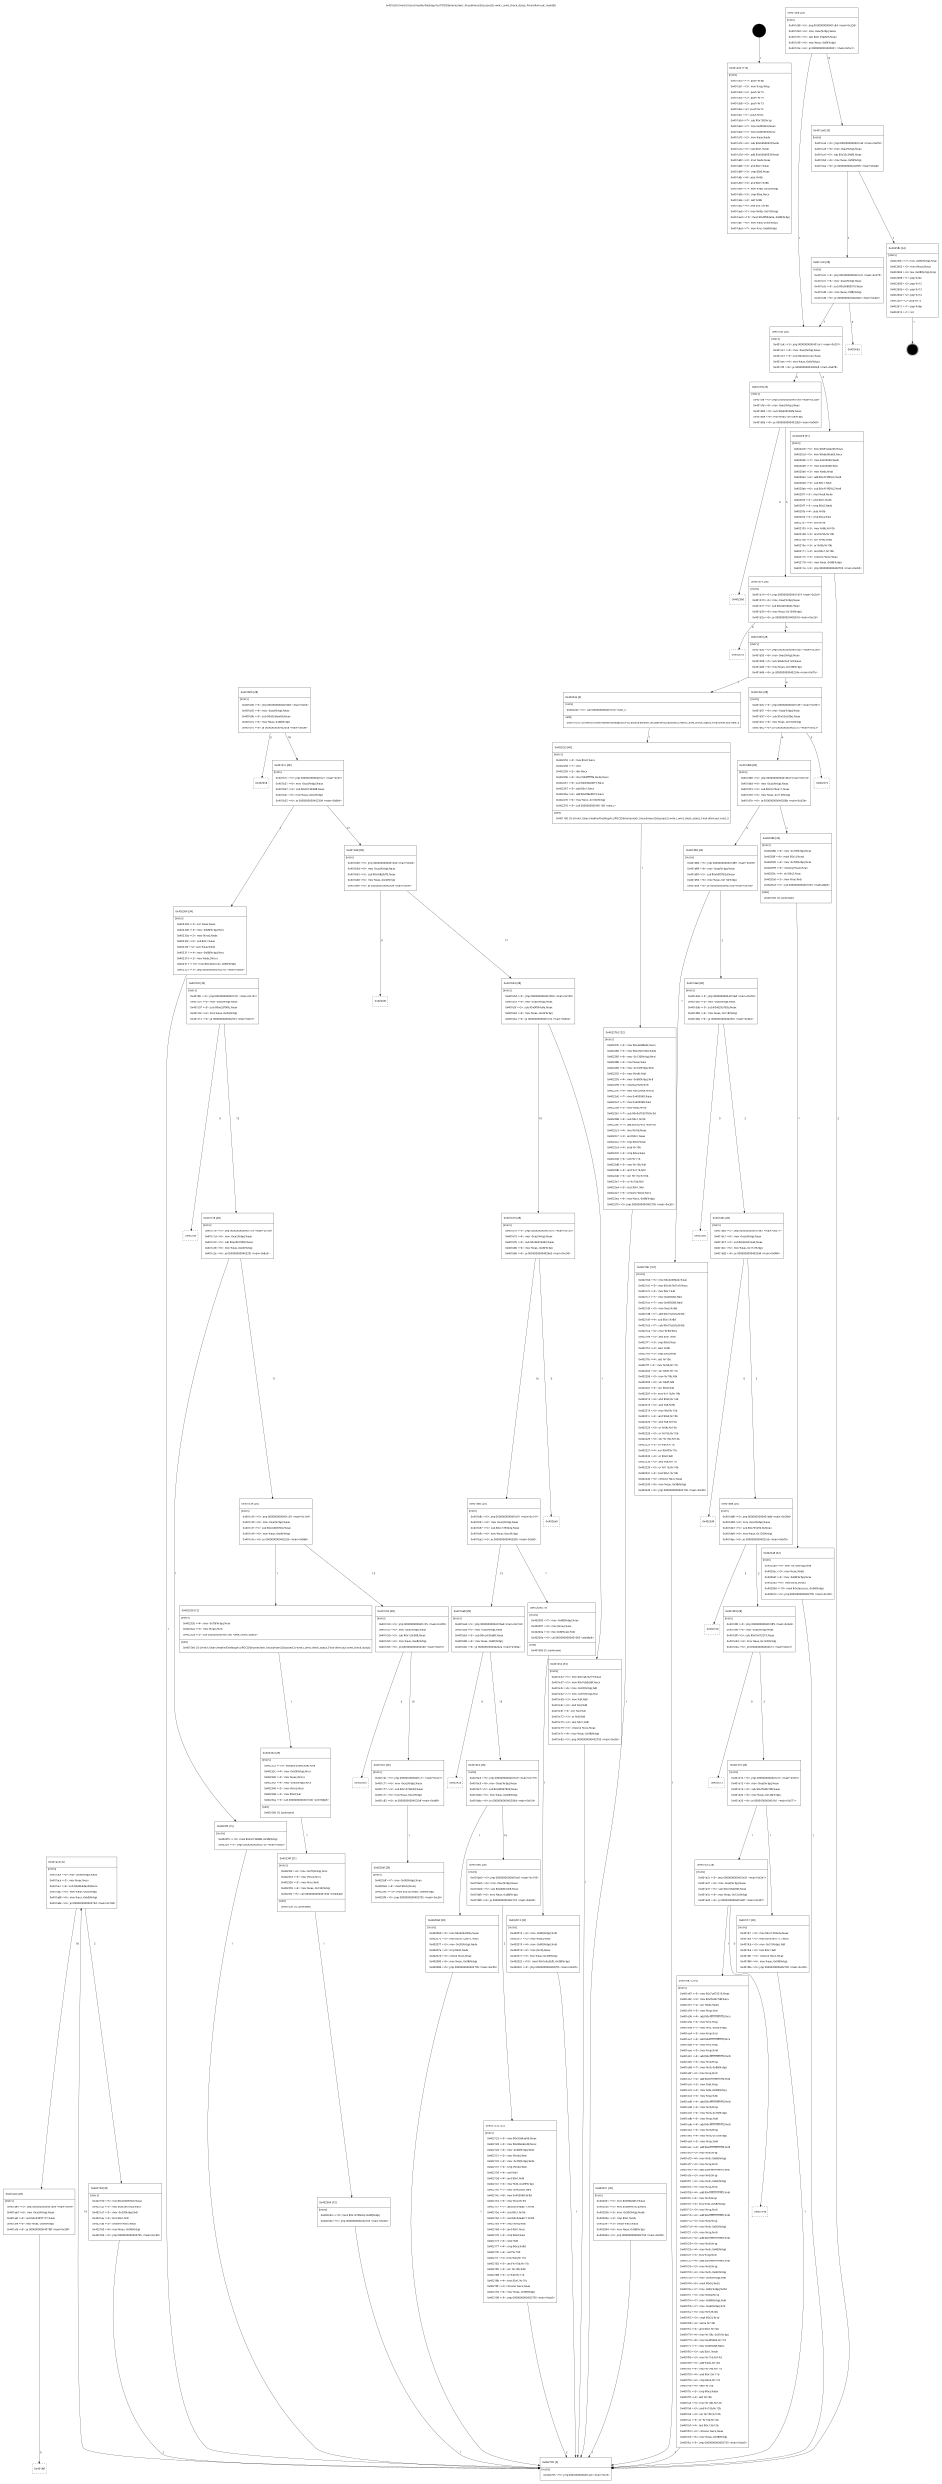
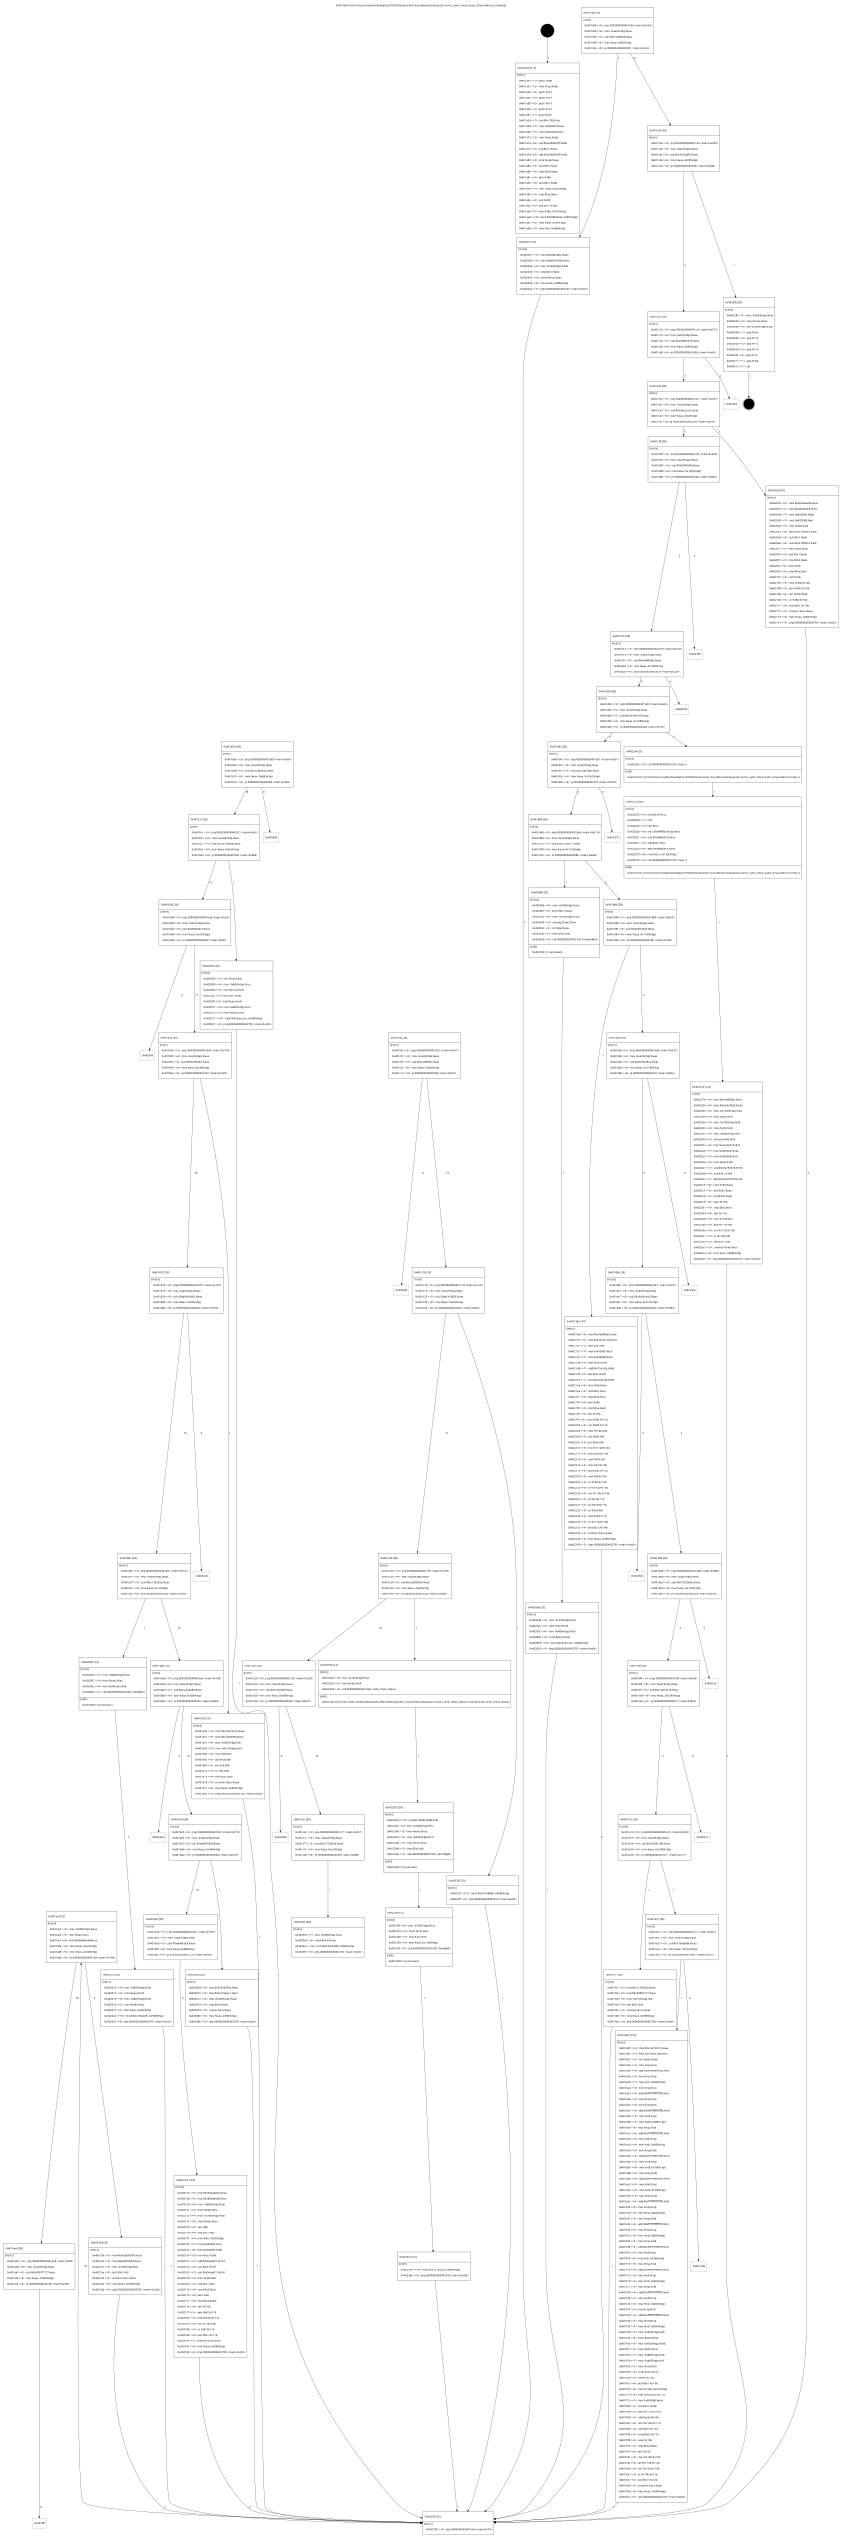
edge "0x401c88 [28]" -> "0x401cdc [28]": now "0x401c88 [28]" -> "0x402031 [30]"
